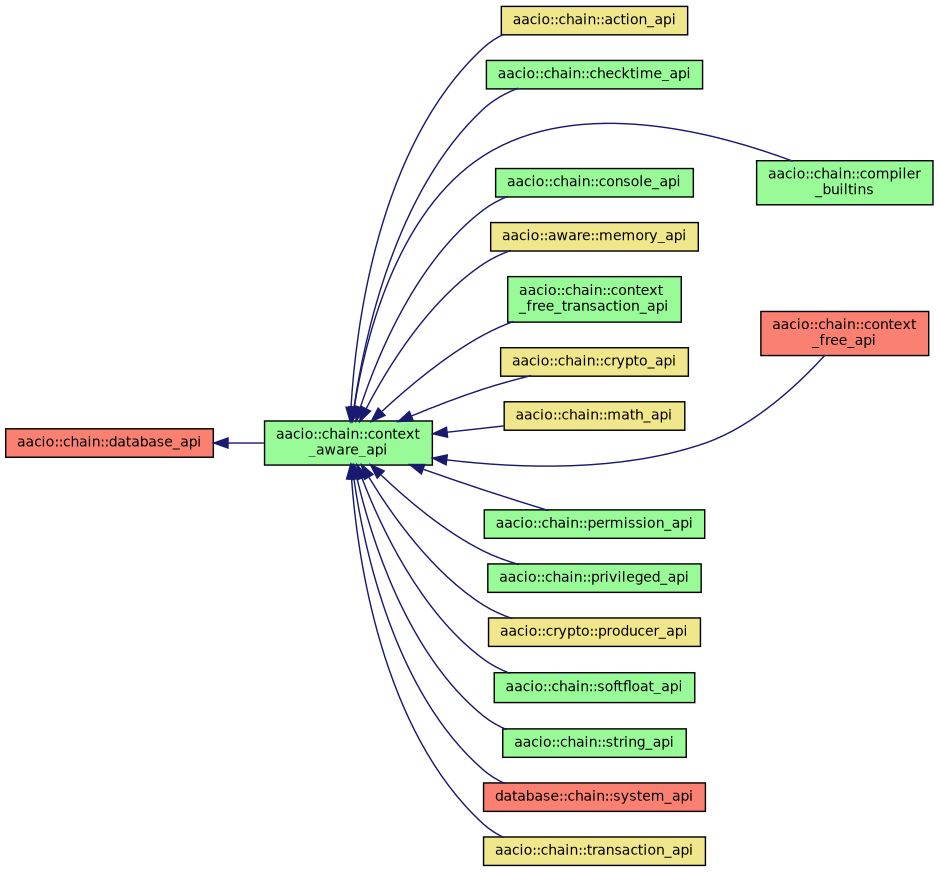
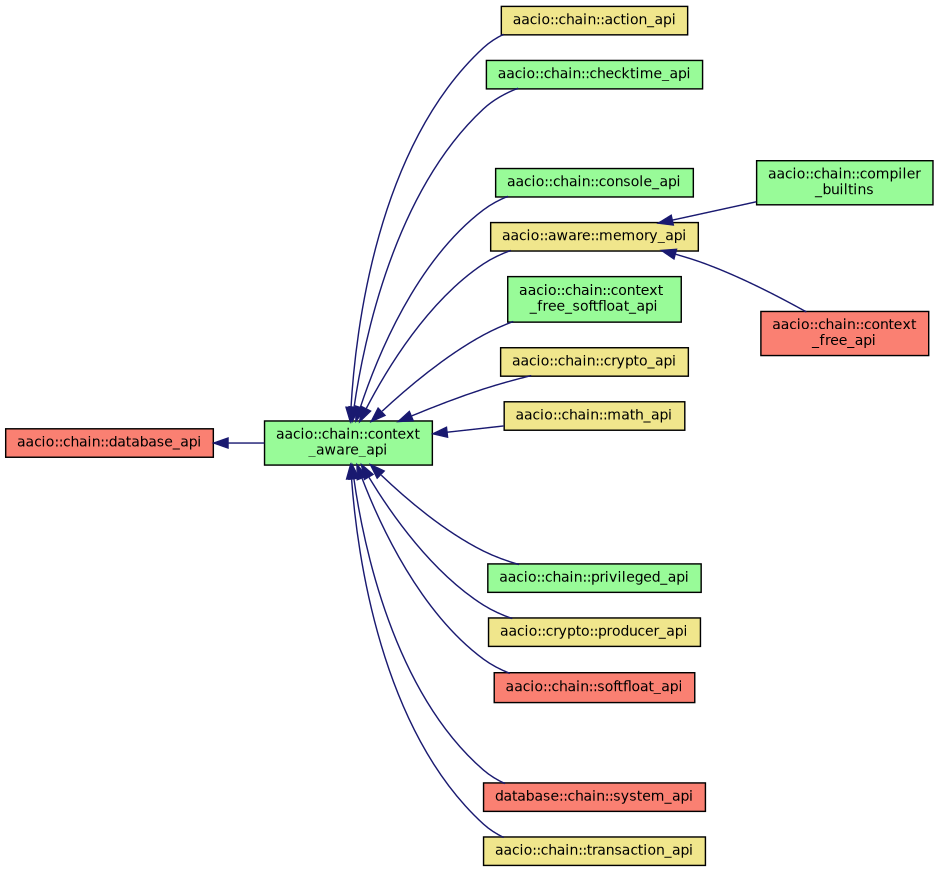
edge "aacio::chain::compiler _builtins" -> "aacio::chain::context _aware_api": now "aacio::chain::compiler _builtins" -> "aacio::aware::memory_api"
node "aacio::chain::context _free_transaction_api": label "aacio::chain::context _free_transaction_api" -> "aacio::chain::context _free_softfloat_api"
edge "aacio::chain::context _free_api" -> "aacio::chain::context _aware_api": now "aacio::chain::context _free_api" -> "aacio::aware::memory_api"
node "aacio::chain::permission_api": removed
node "aacio::chain::softfloat_api": fillcolor palegreen -> salmon
node "aacio::chain::string_api": removed
